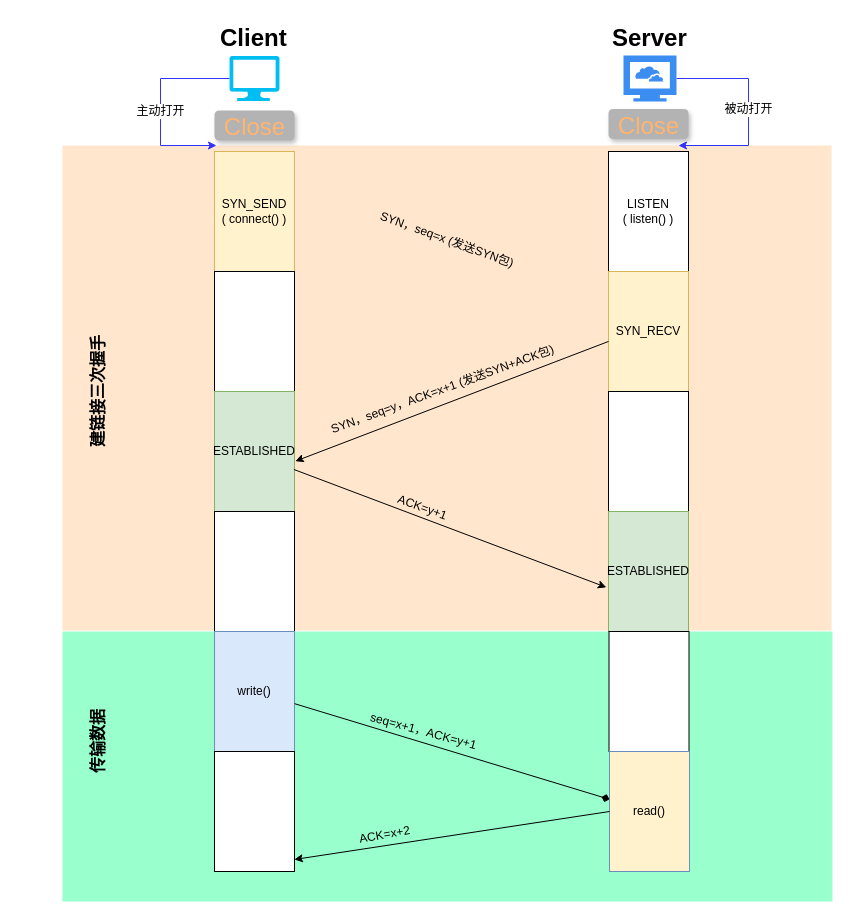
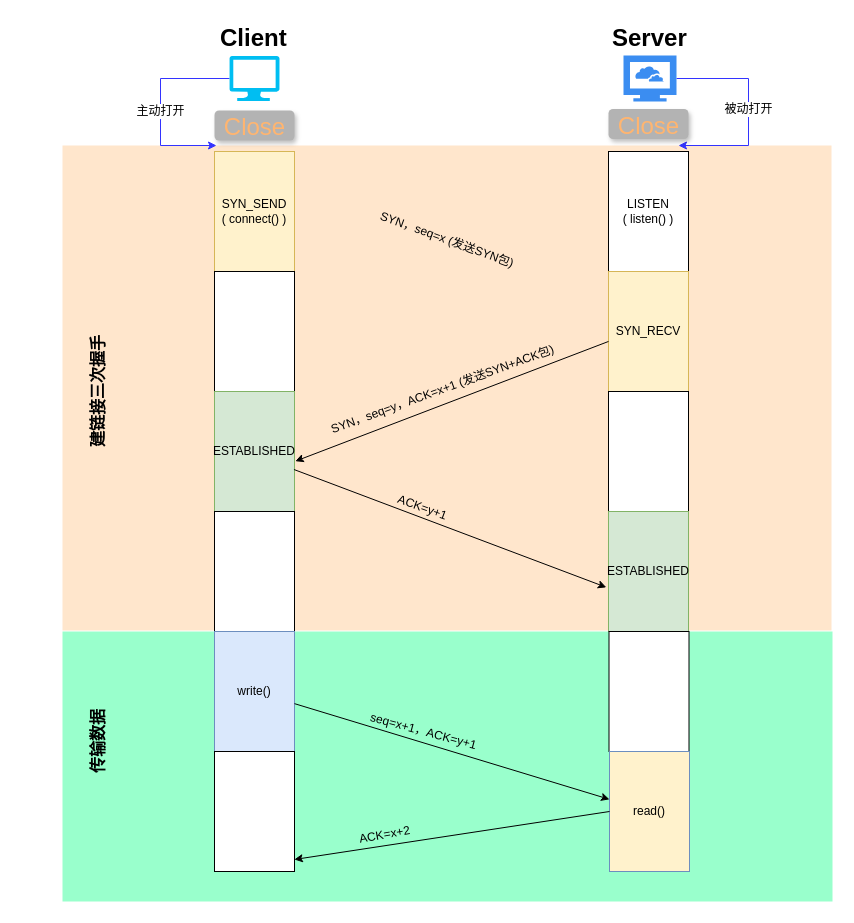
edge "write()" -> "read()": arrowhead diamond -> classic
